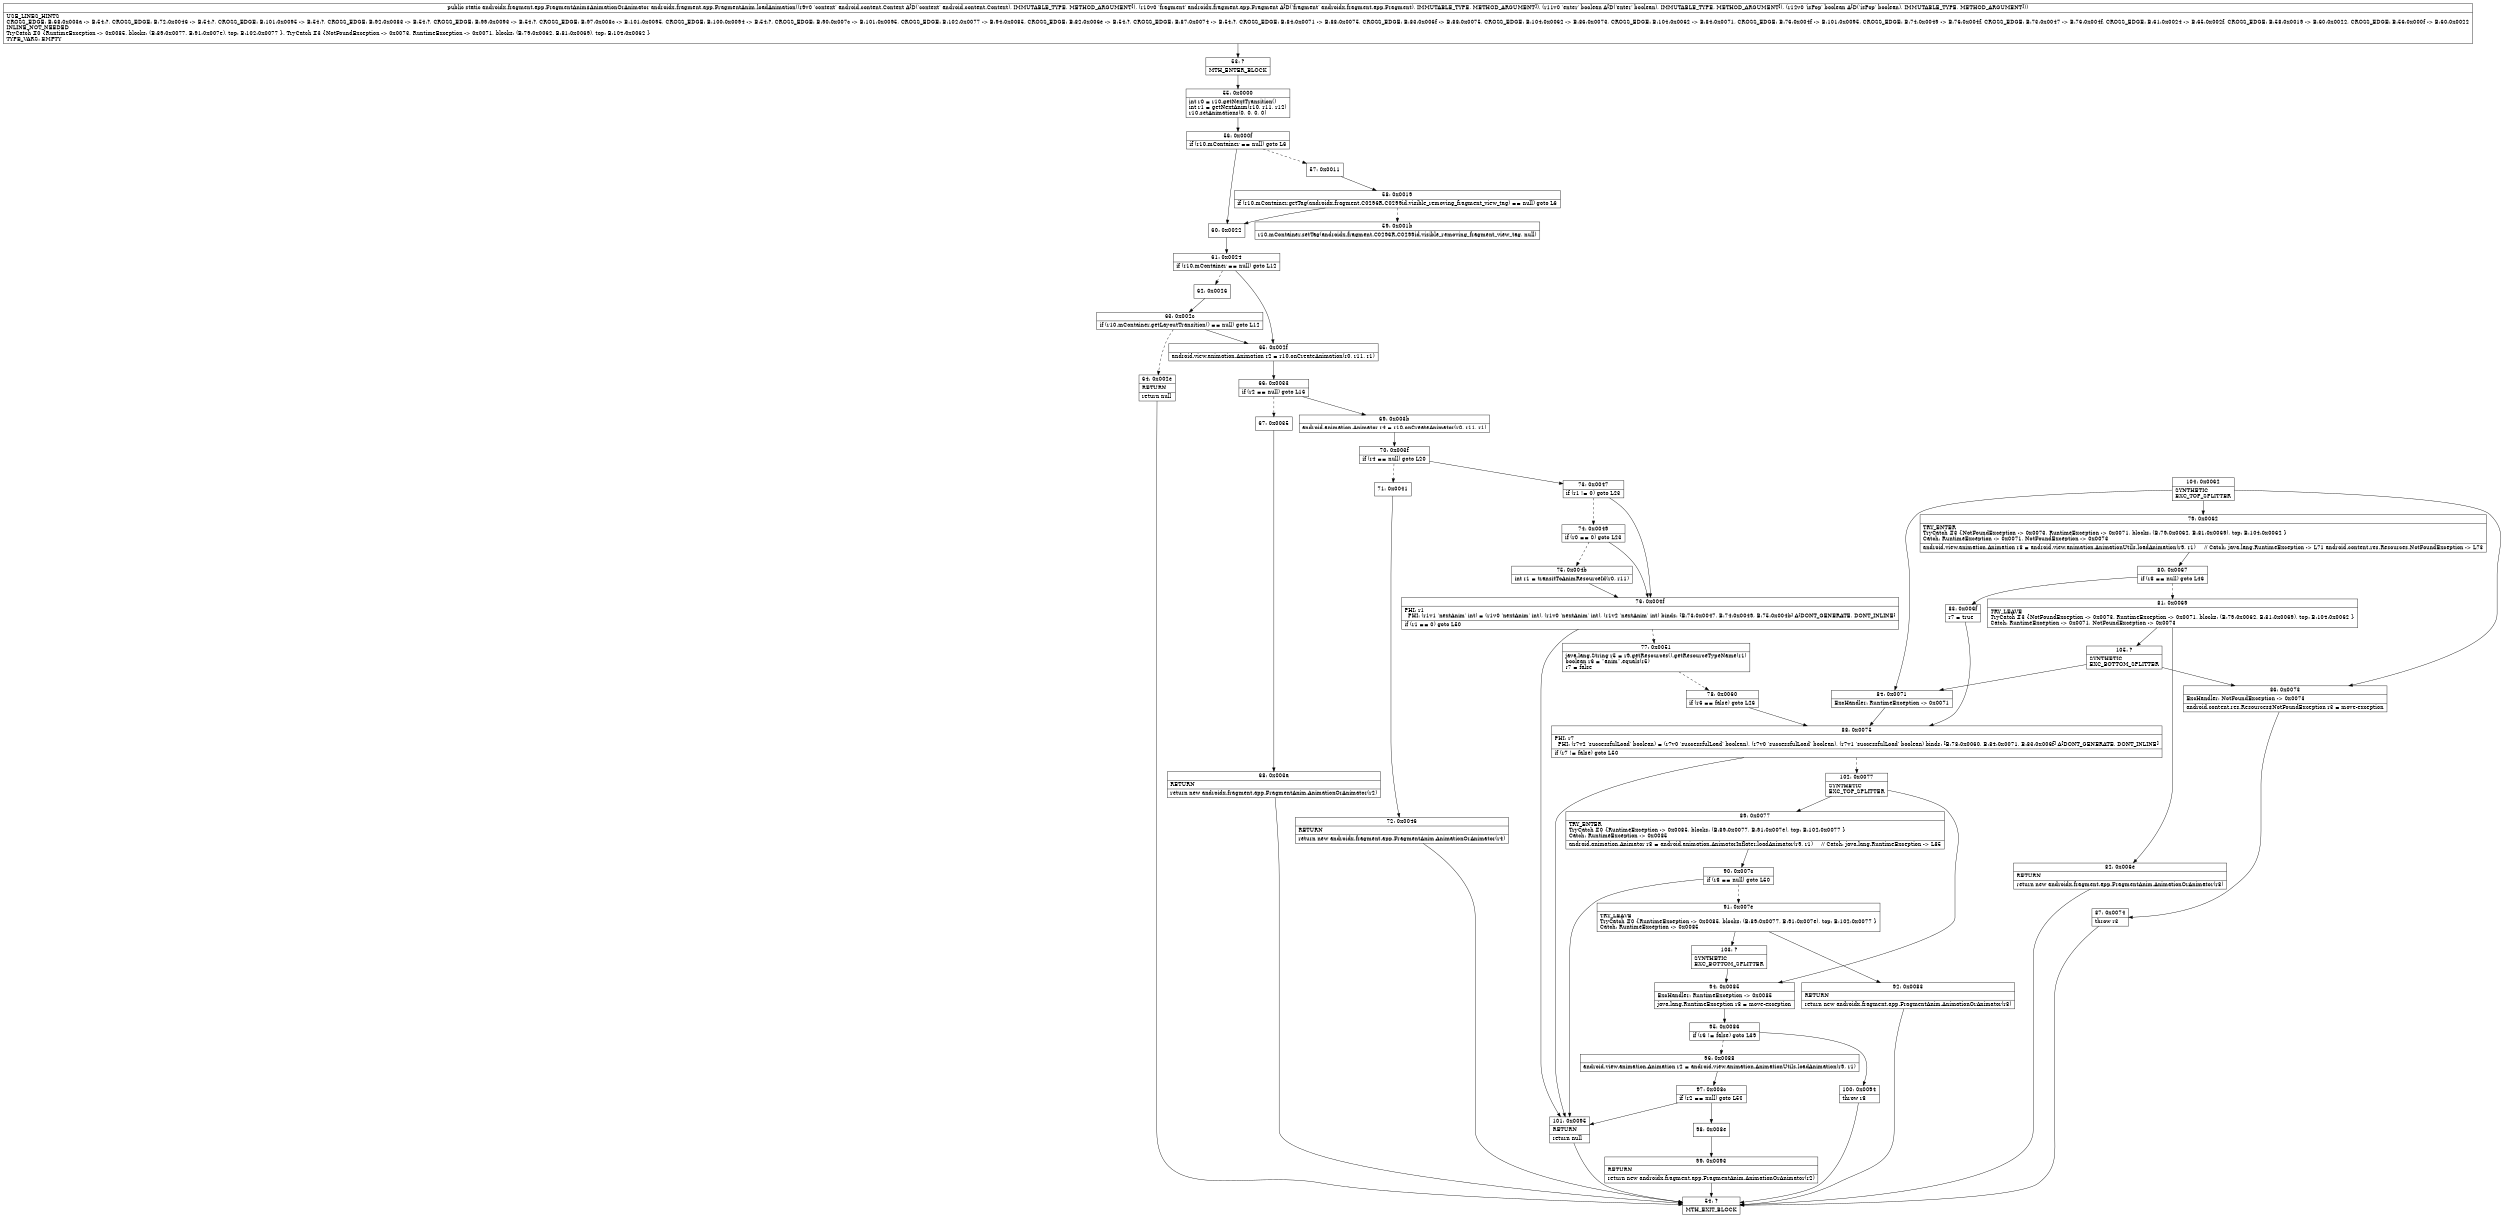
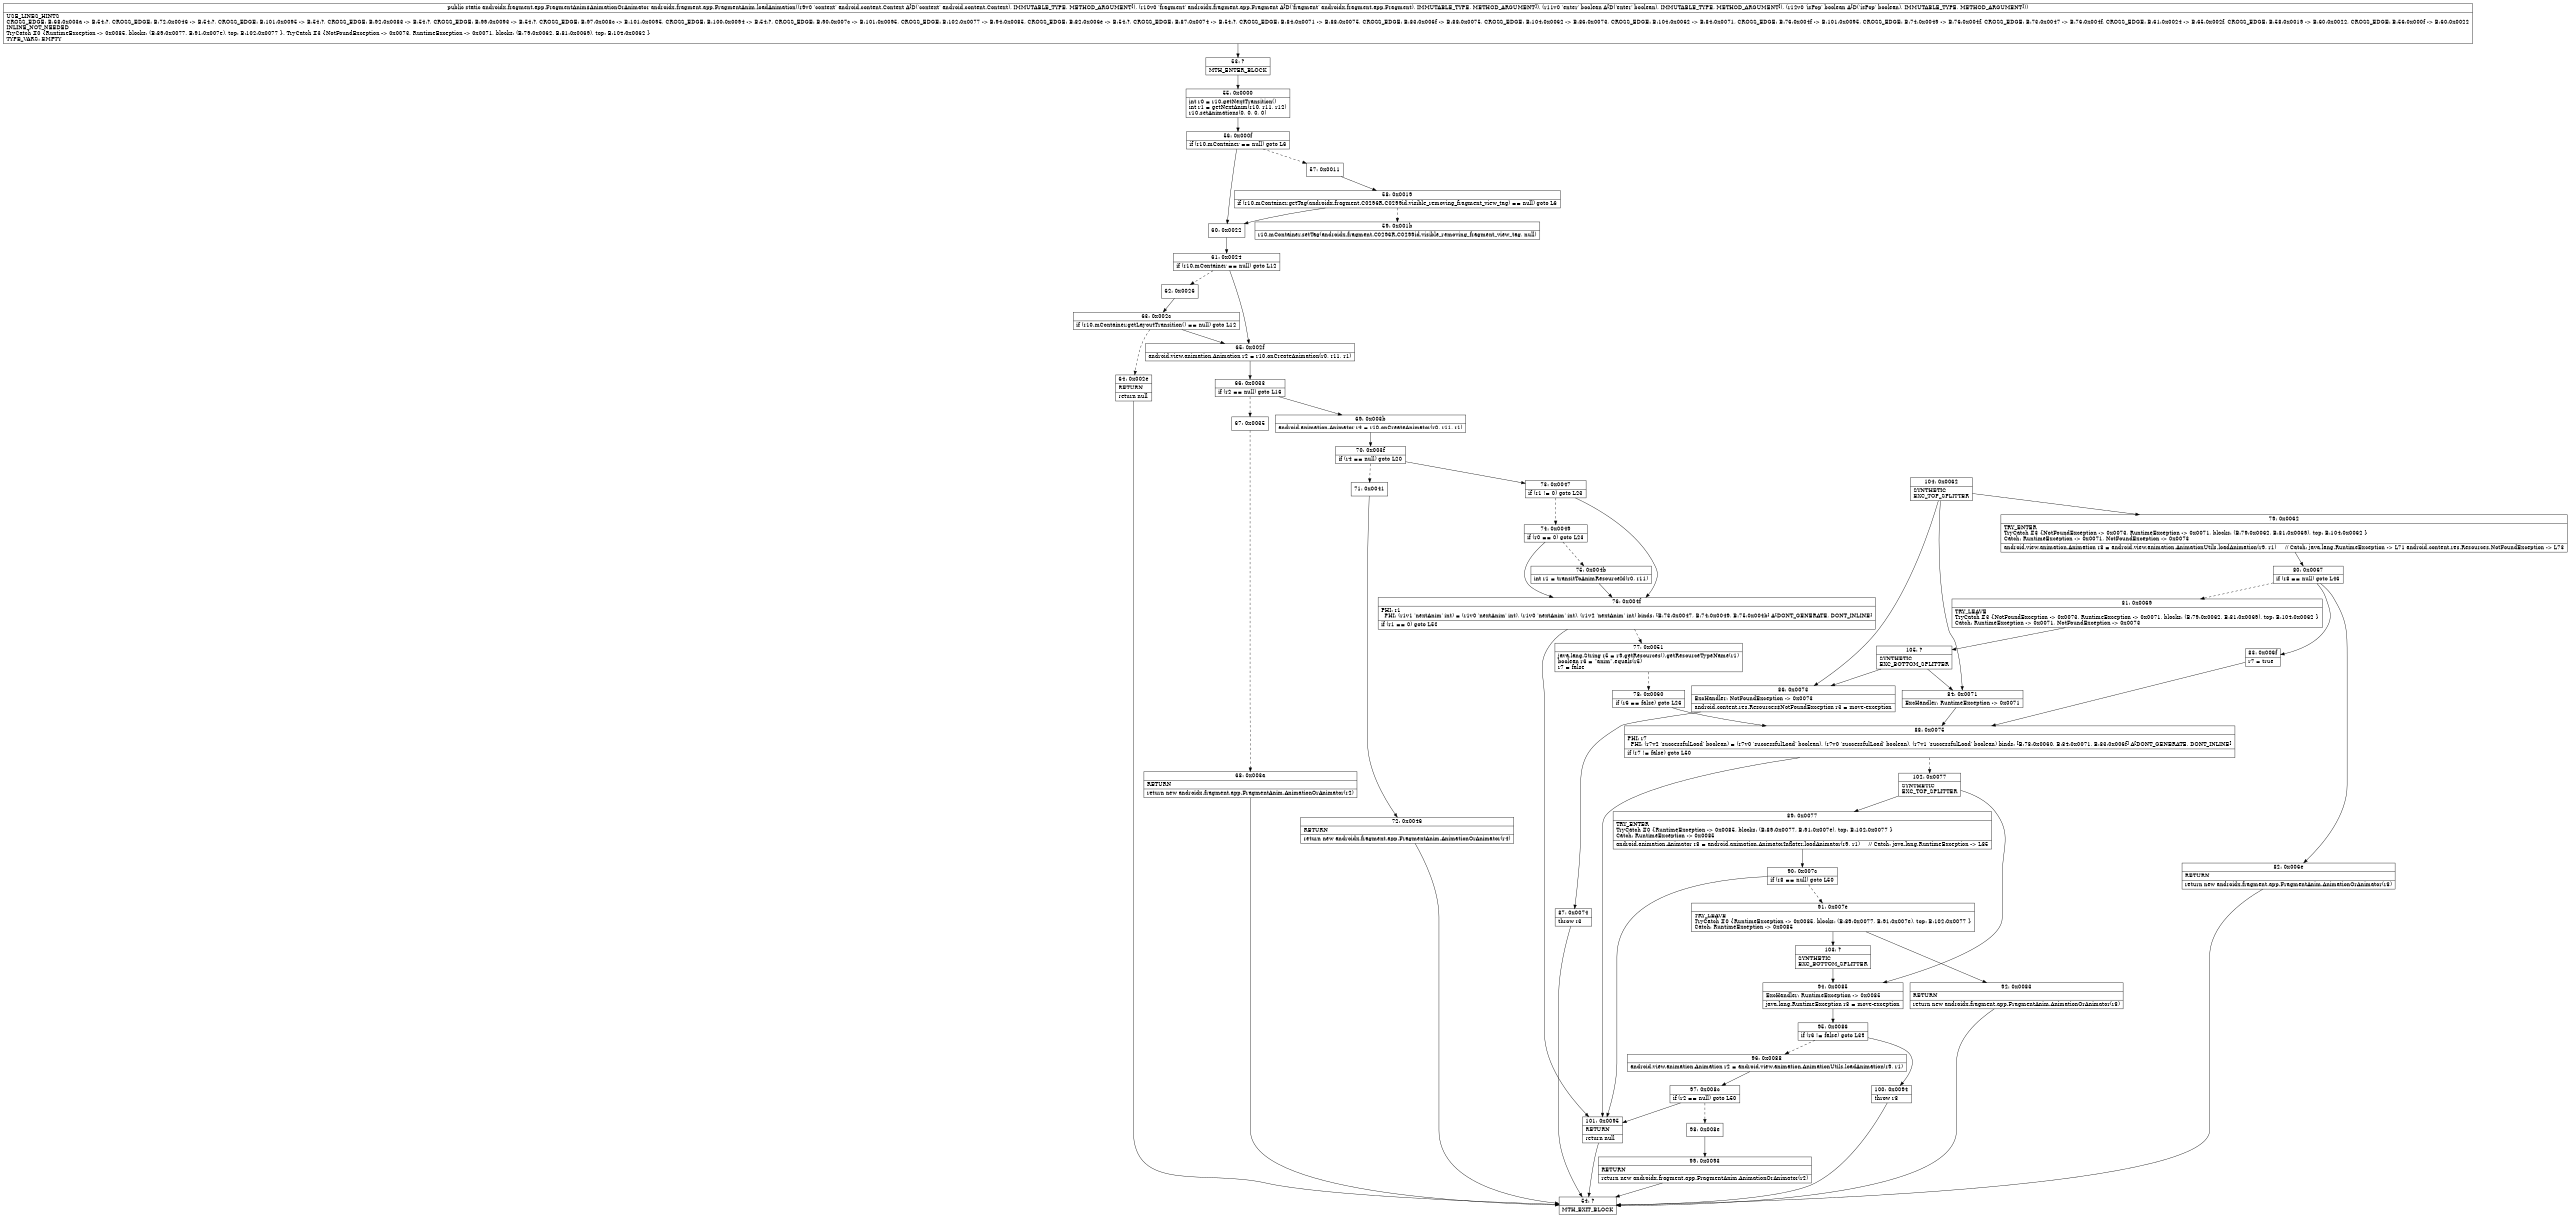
edge "67: 0x0035" -> "68: 0x003a": style solid -> dashed
edge "81: 0x0069" -> "82: 0x006e": now "80: 0x0067" -> "82: 0x006e"
edge "97: 0x008c" -> "98: 0x008e": style solid -> dashed
